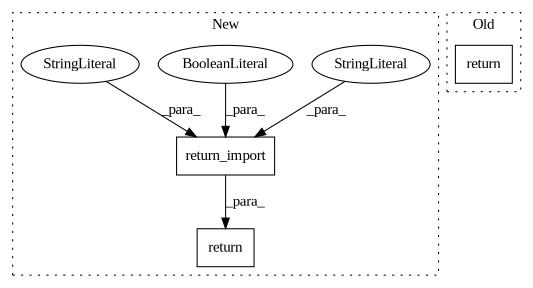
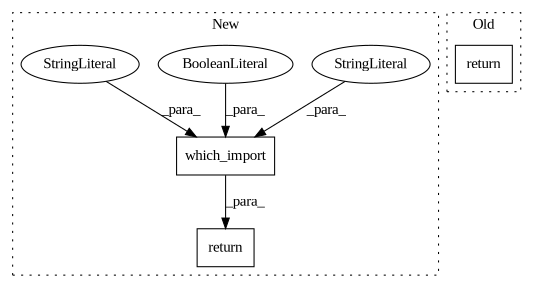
node "return_import": label "return_import" -> "which_import"
